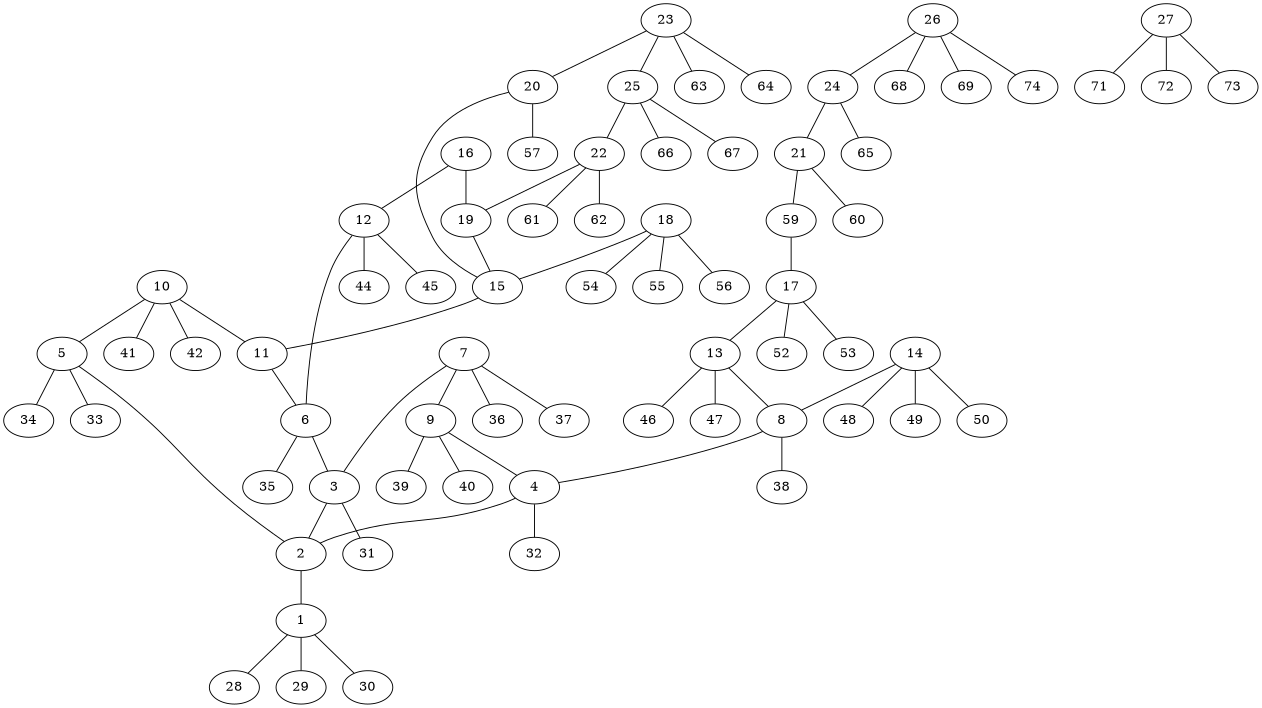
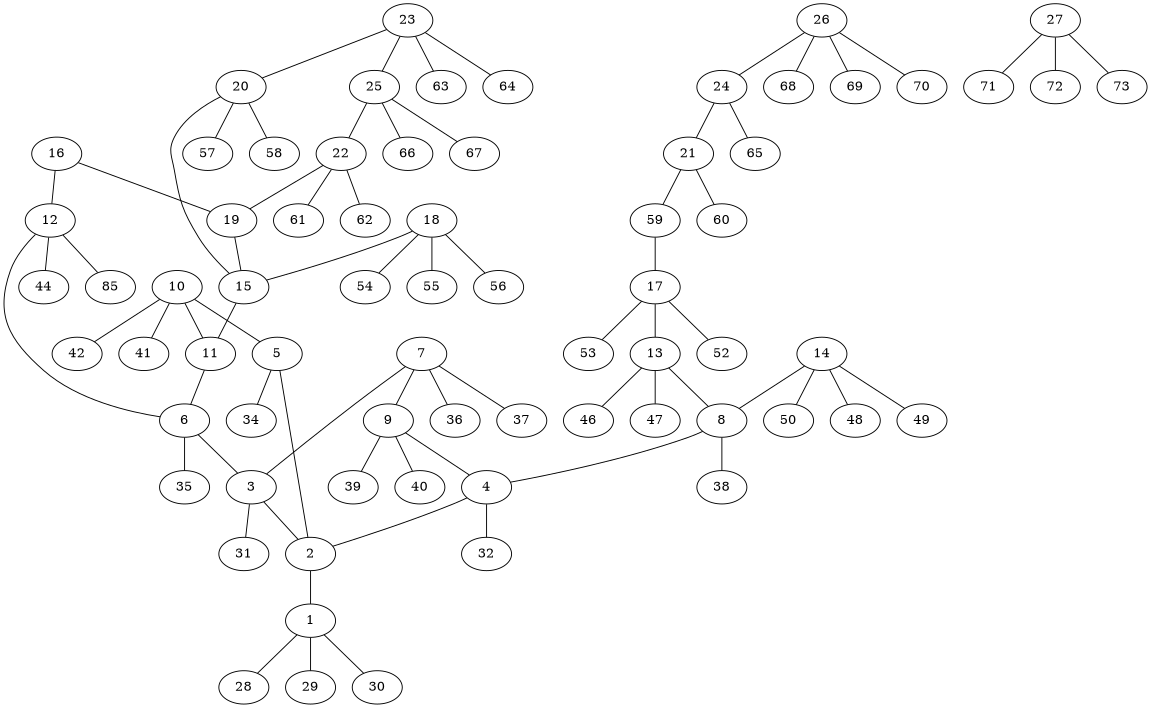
node "74": label "74" -> "70"
node "58": added
node "45": label "45" -> "85"
node "33": removed
